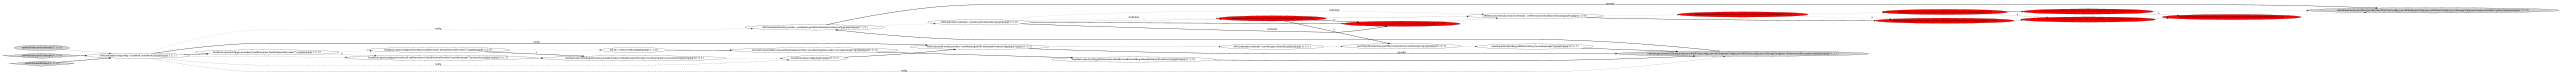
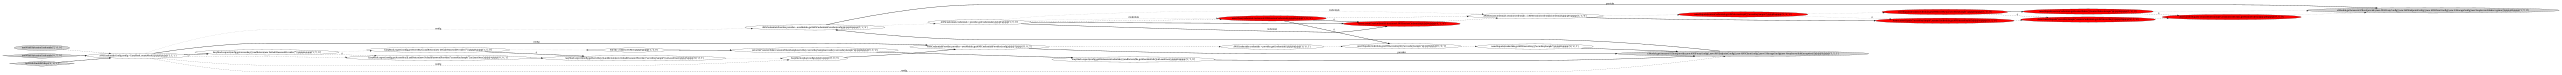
node "File file = folder.newFile()@@@6@@@['1', '1', '0']": shape ellipse -> diamond
